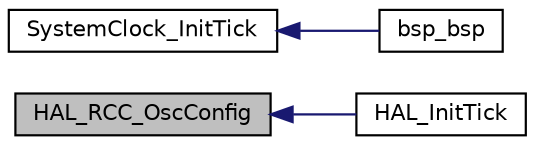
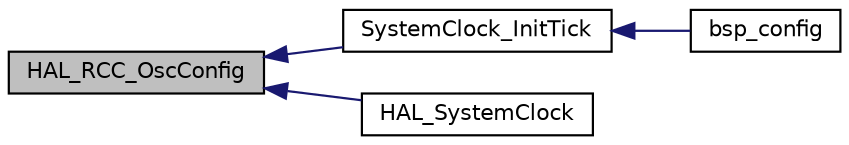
node "bsp_bsp": label "bsp_bsp" -> "bsp_config"
edge "SystemClock_InitTick" -> "HAL_RCC_OscConfig": added
node "HAL_InitTick": label "HAL_InitTick" -> "HAL_SystemClock"
